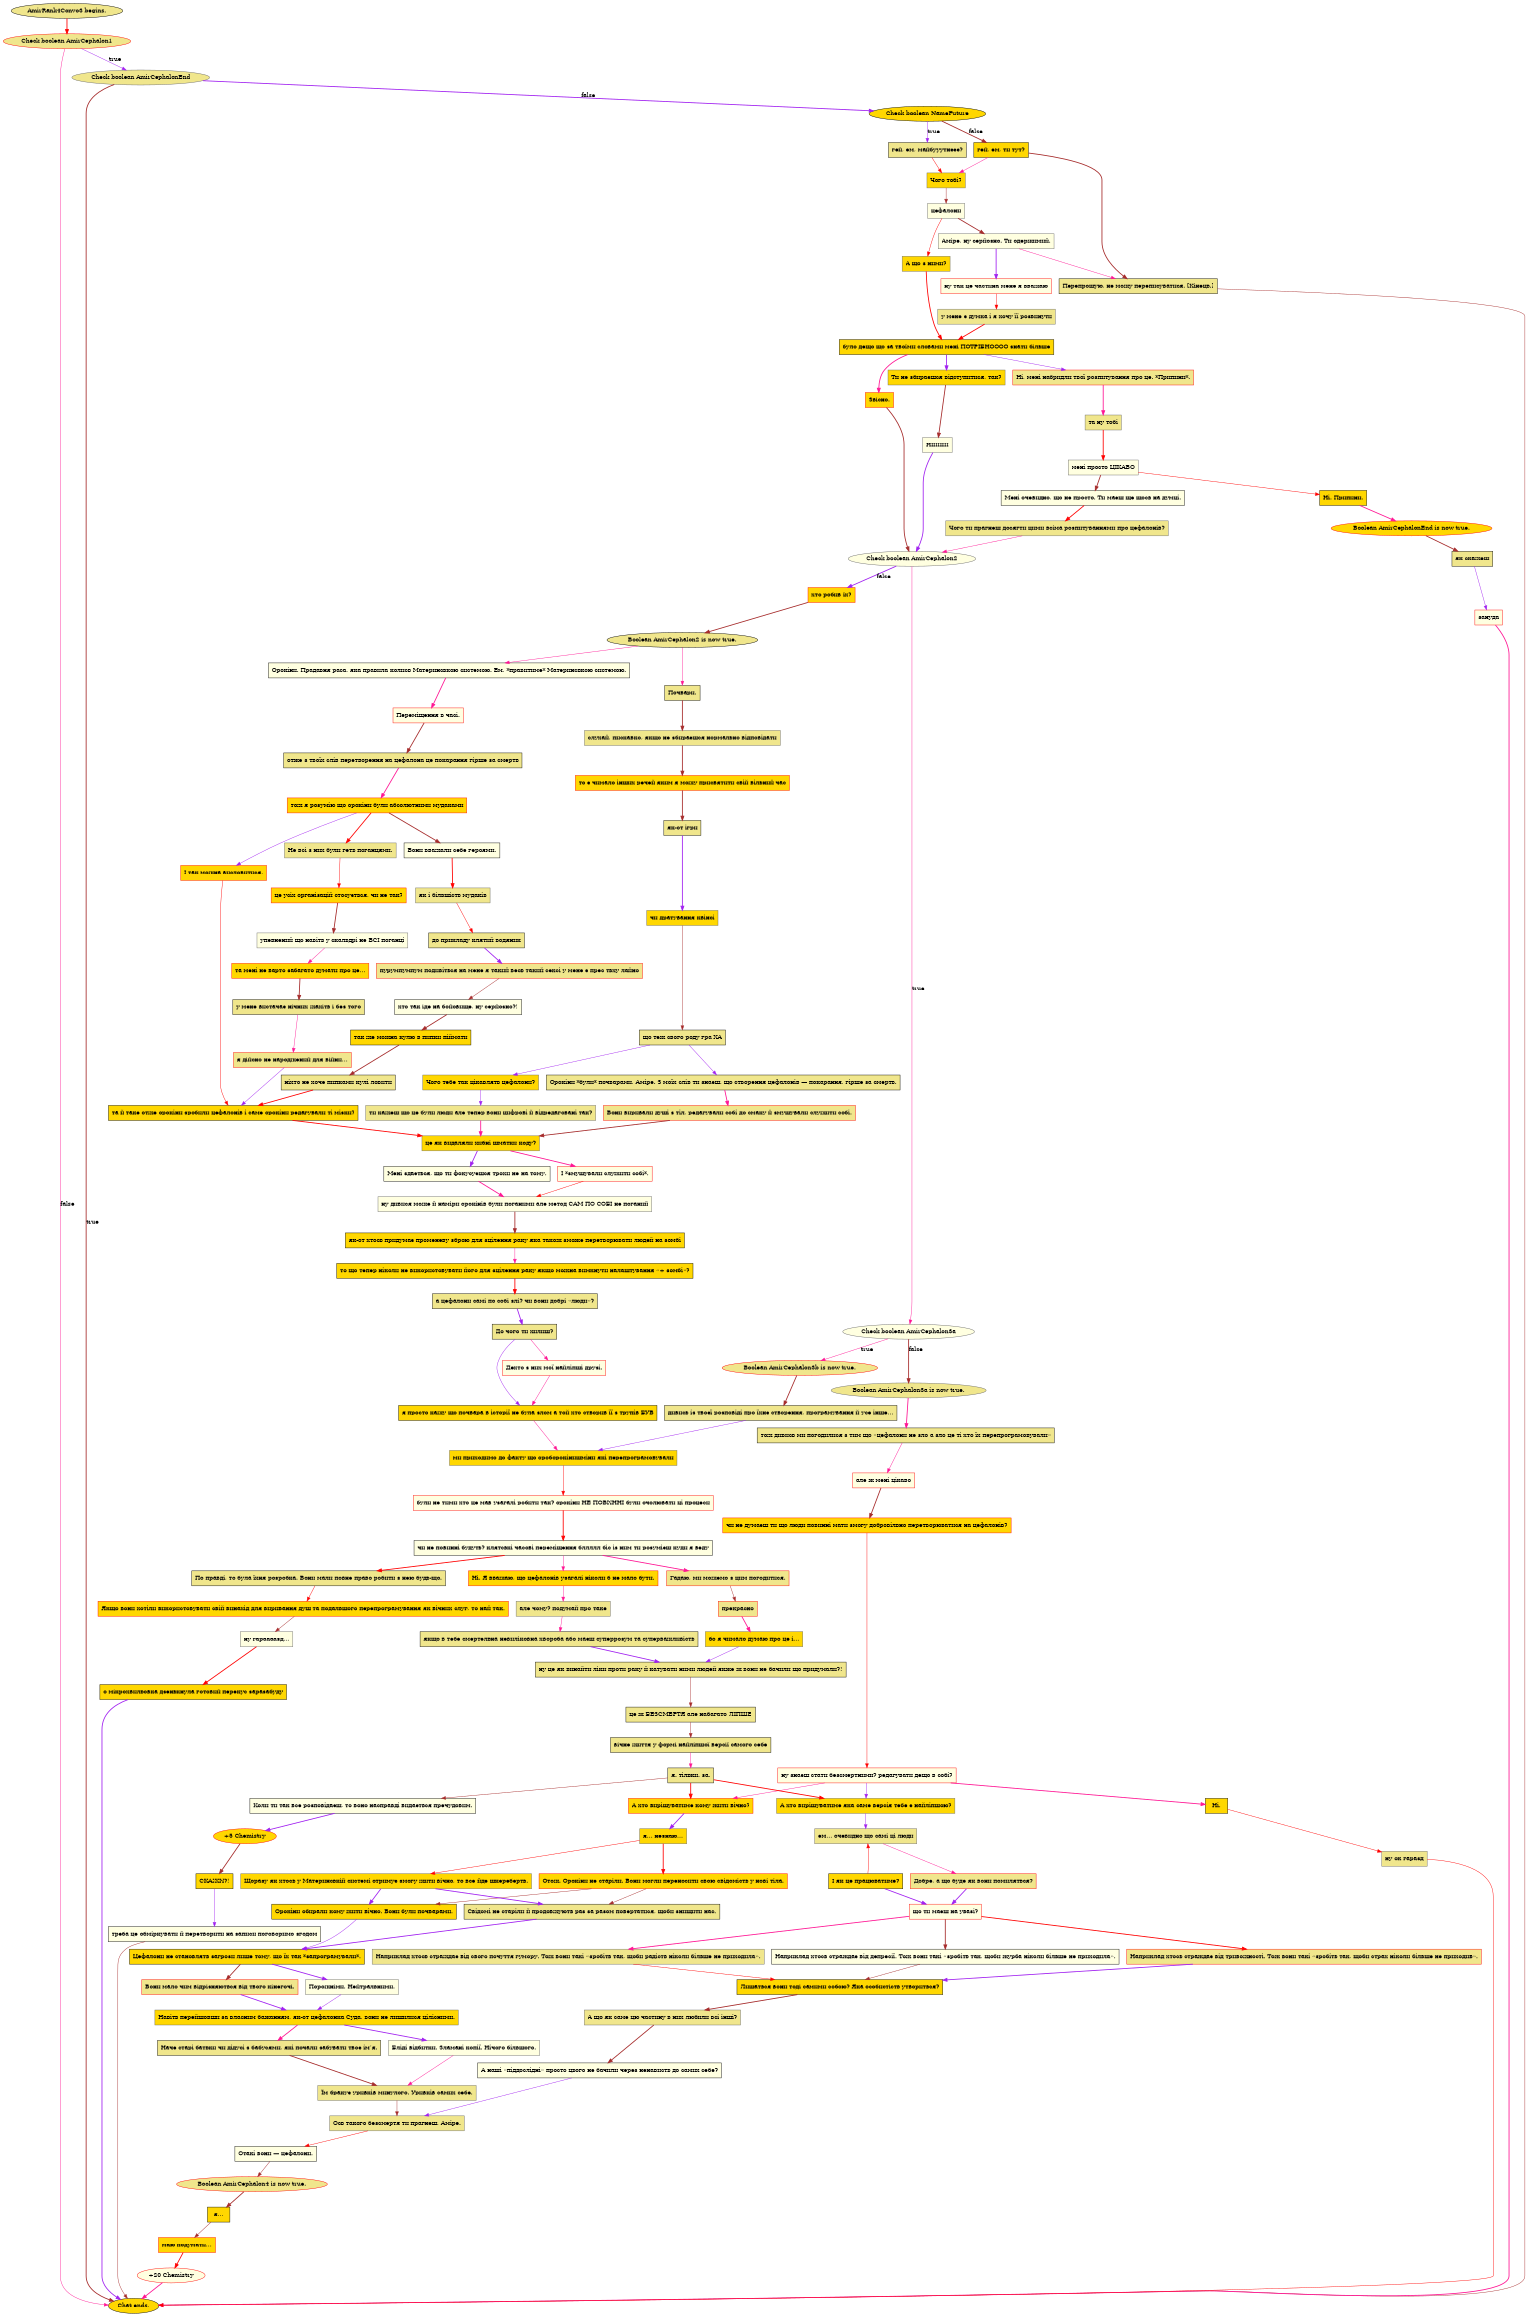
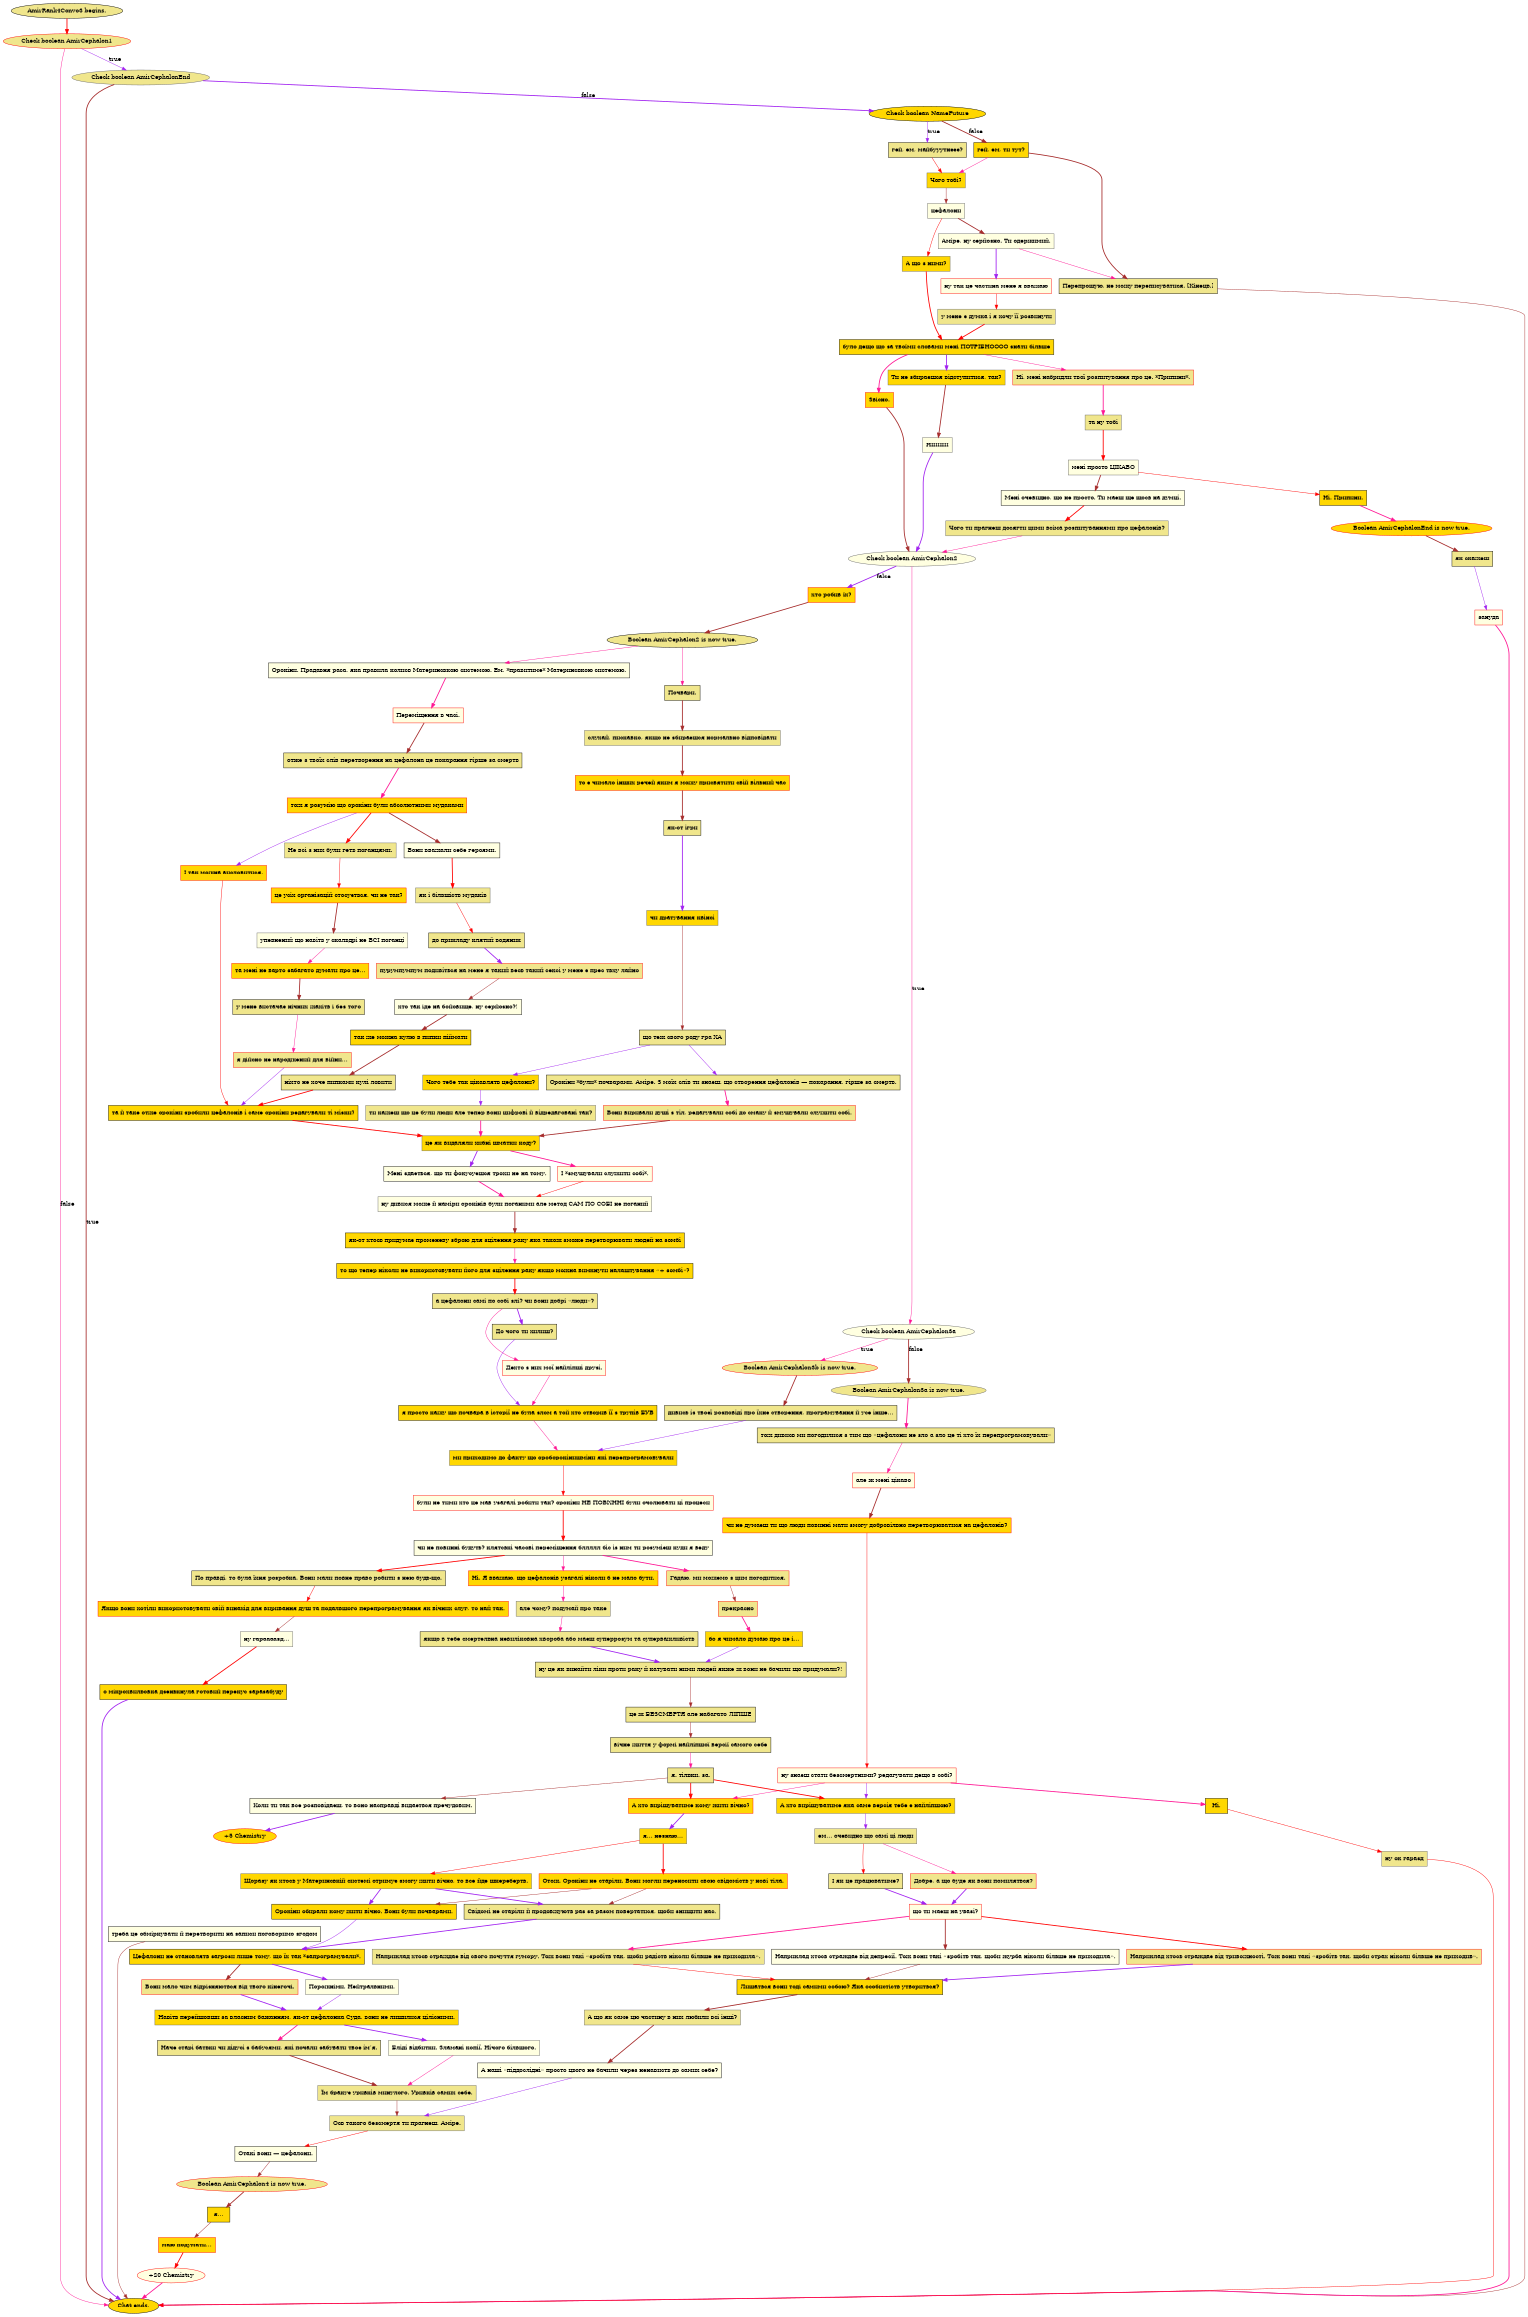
edge "було дещо що за твоїми словами мені ПОТРІБНОООО знати більше" -> "Ні, мені набридли твої розпитування про це. *Припини*.": color purple -> deeppink
edge "До чого ти хилиш?" -> "Дехто з них мої найліпші друзі.": now "а цефалони самі по собі злі? чи вони добрі «люди»?" -> "Дехто з них мої найліпші друзі."
edge "І як це працюватиме?" -> "ем… очевидно що самі ці люди": reversed
node "СКАЖИ?!": removed
node "І як це працюватиме?": fillcolor gold -> khaki
